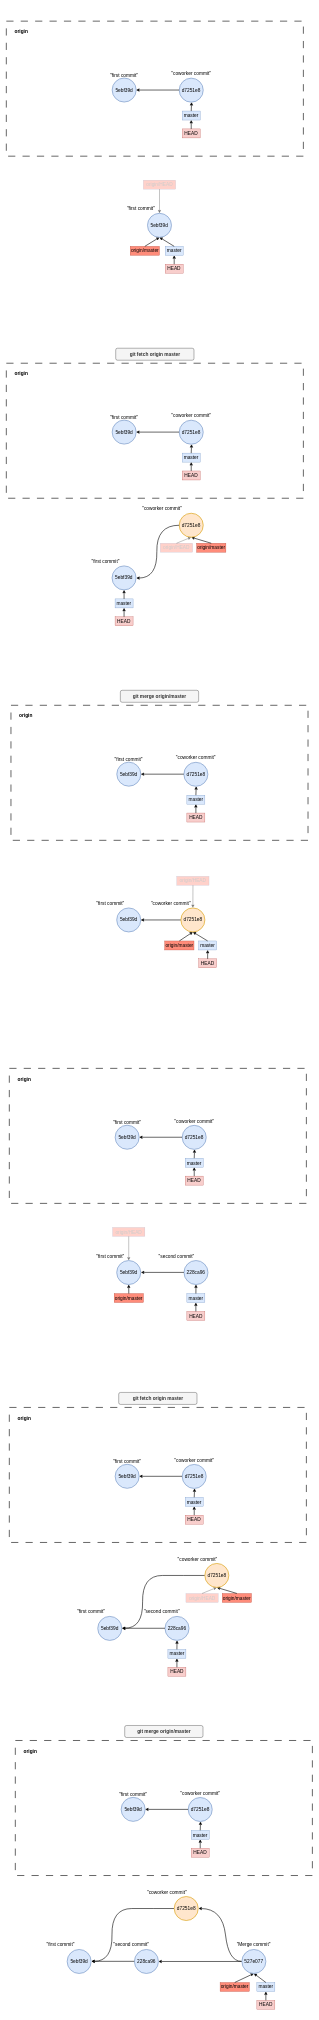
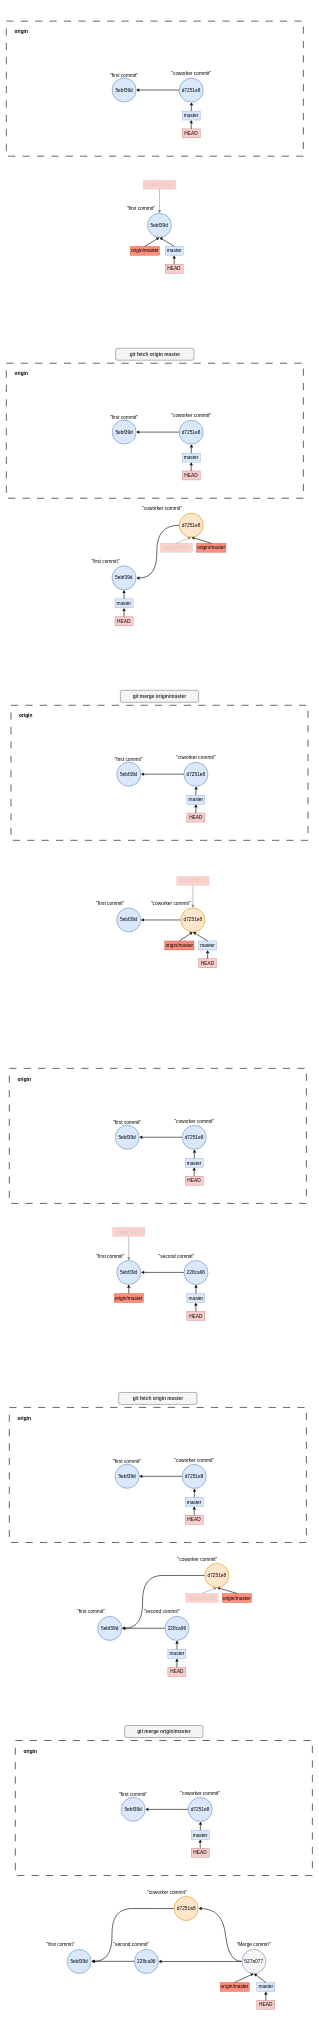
node "527e077": fillcolor #dae8fc -> #f5f5f5
